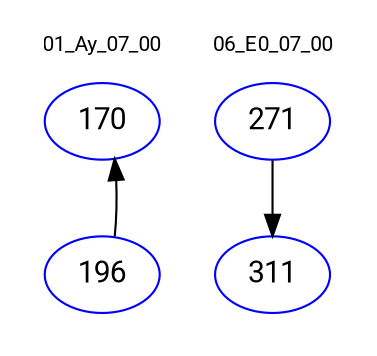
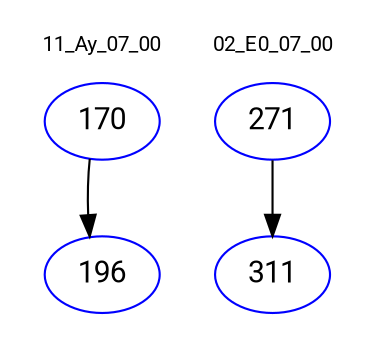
cluster "01_Ay_07_00": label "01_Ay_07_00" -> "11_Ay_07_00"
cluster "06_E0_07_00": label "06_E0_07_00" -> "02_E0_07_00"
edge "196" -> "170": reversed
